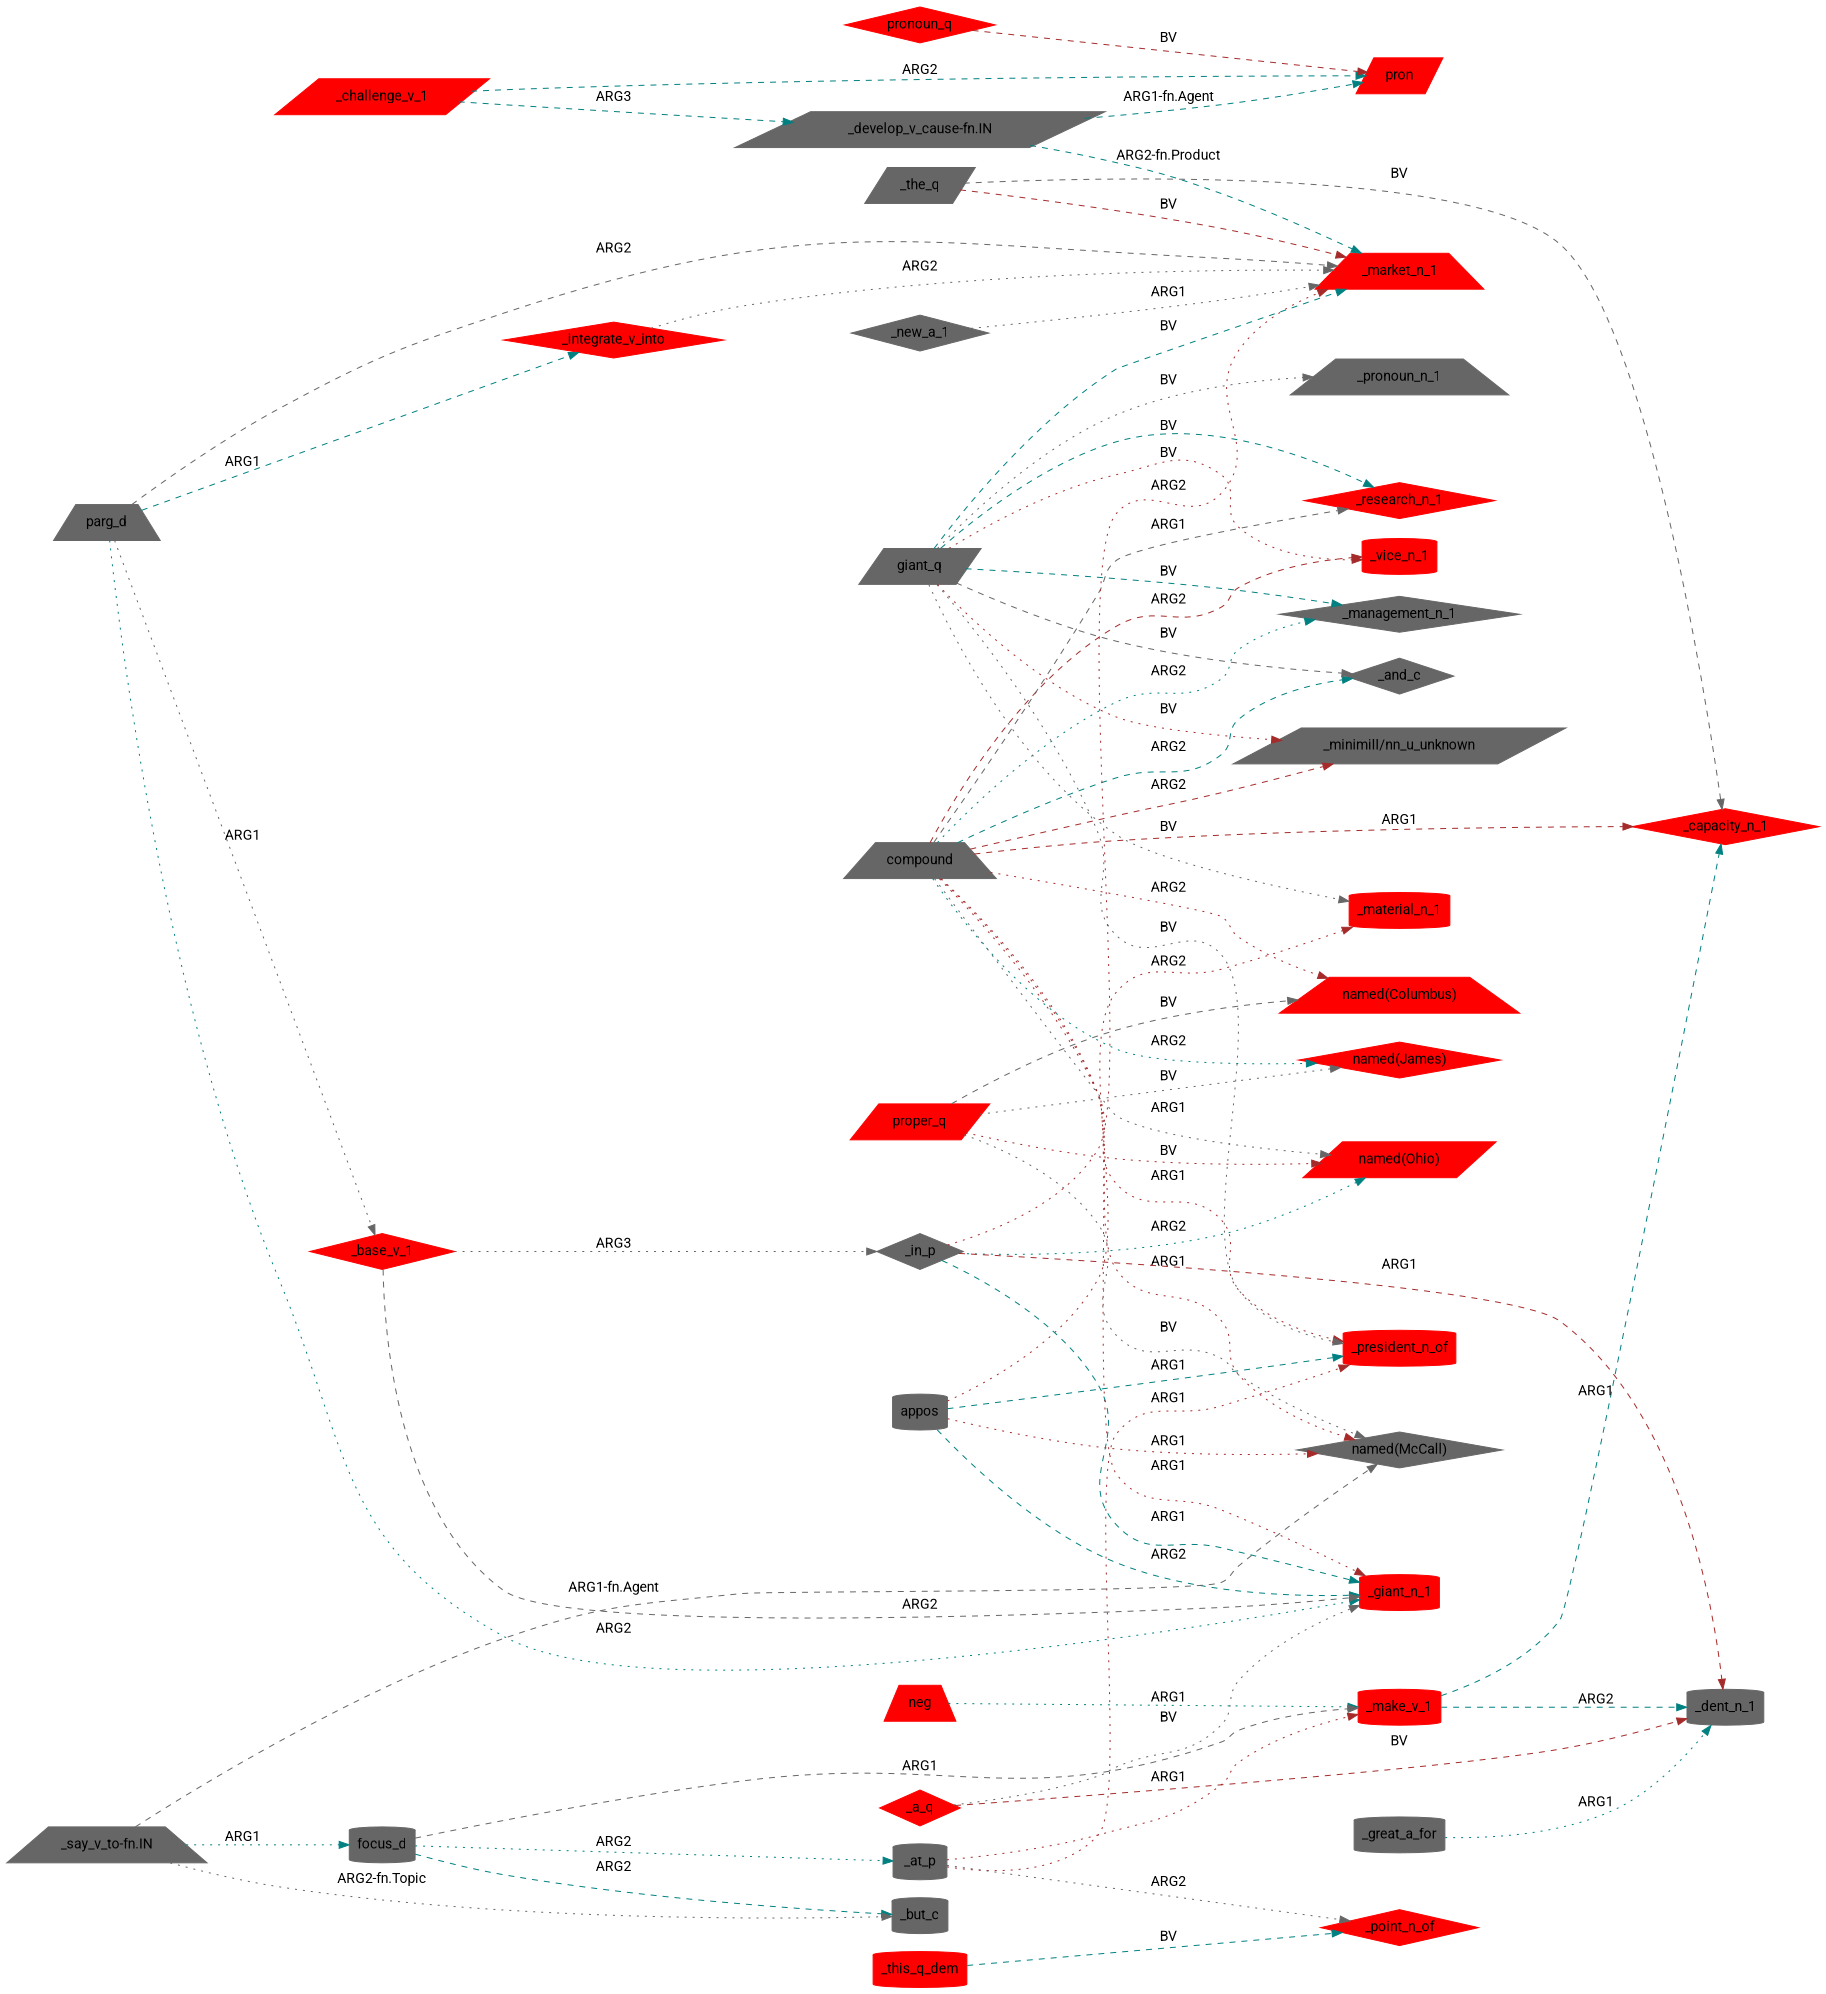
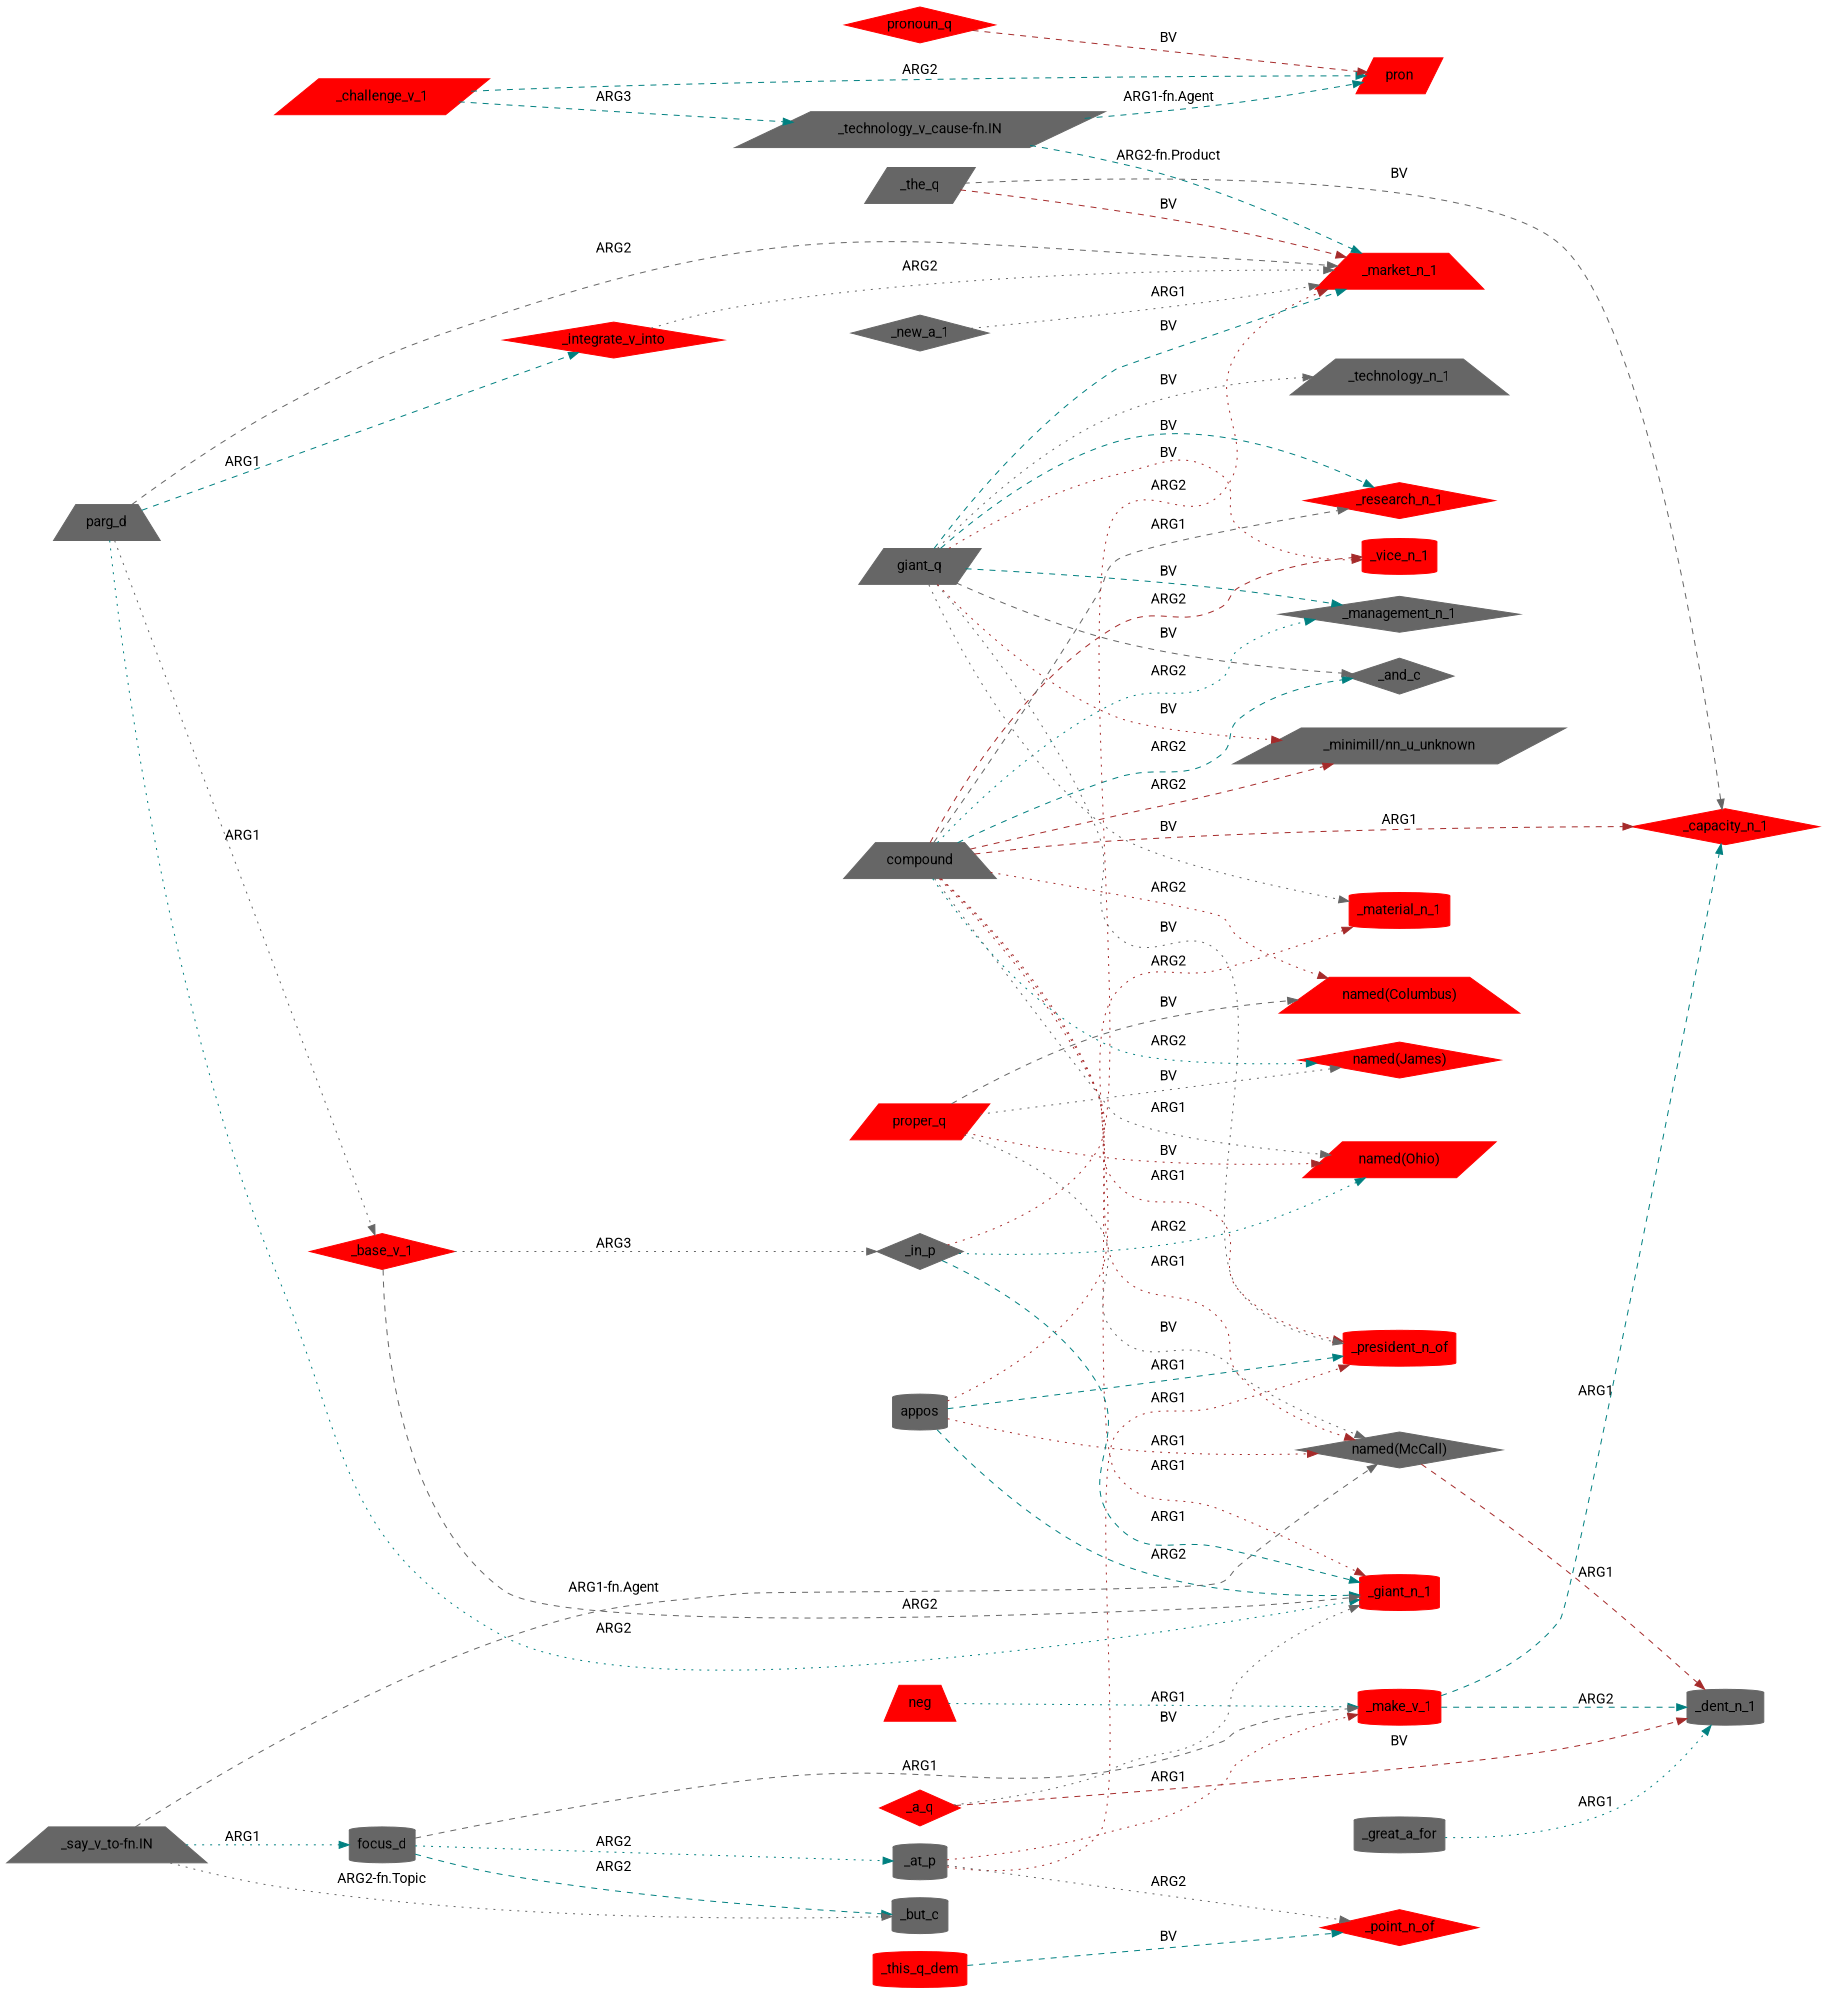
node "_develop_v_cause-fn.IN": label "_develop_v_cause-fn.IN" -> "_technology_v_cause-fn.IN"
node "_pronoun_n_1": label "_pronoun_n_1" -> "_technology_n_1"
edge "_in_p" -> "_dent_n_1": now "named(McCall)" -> "_dent_n_1"
